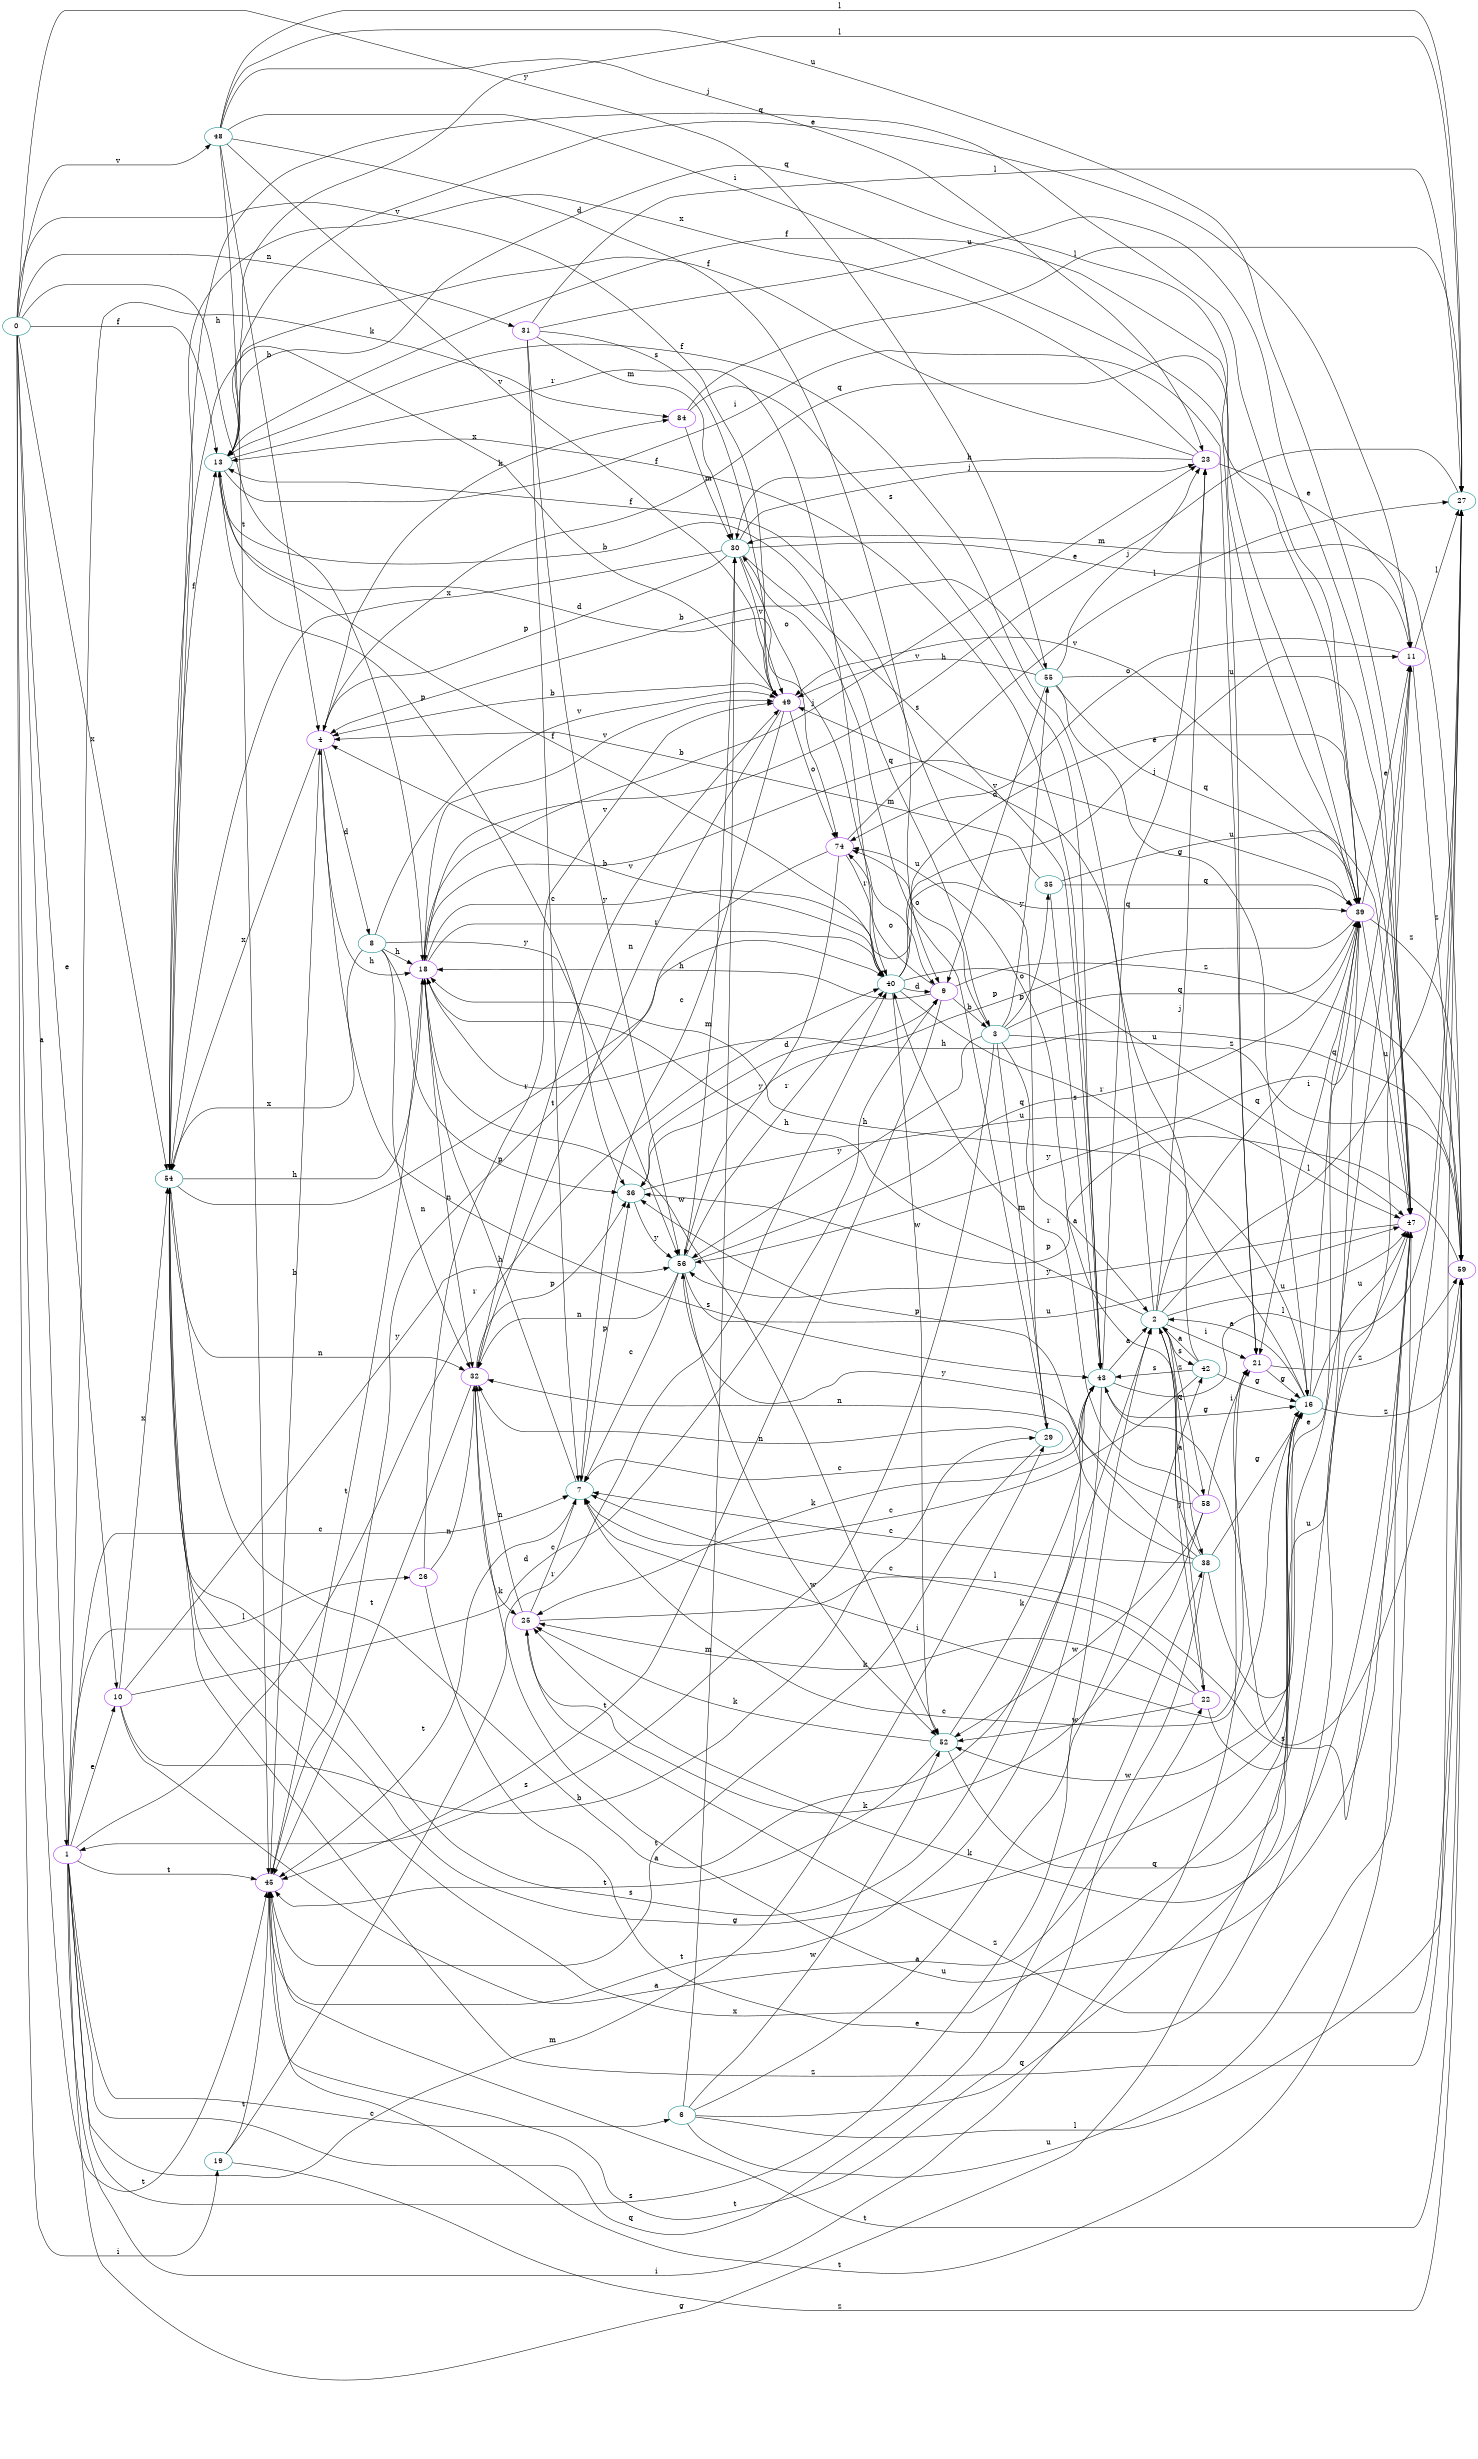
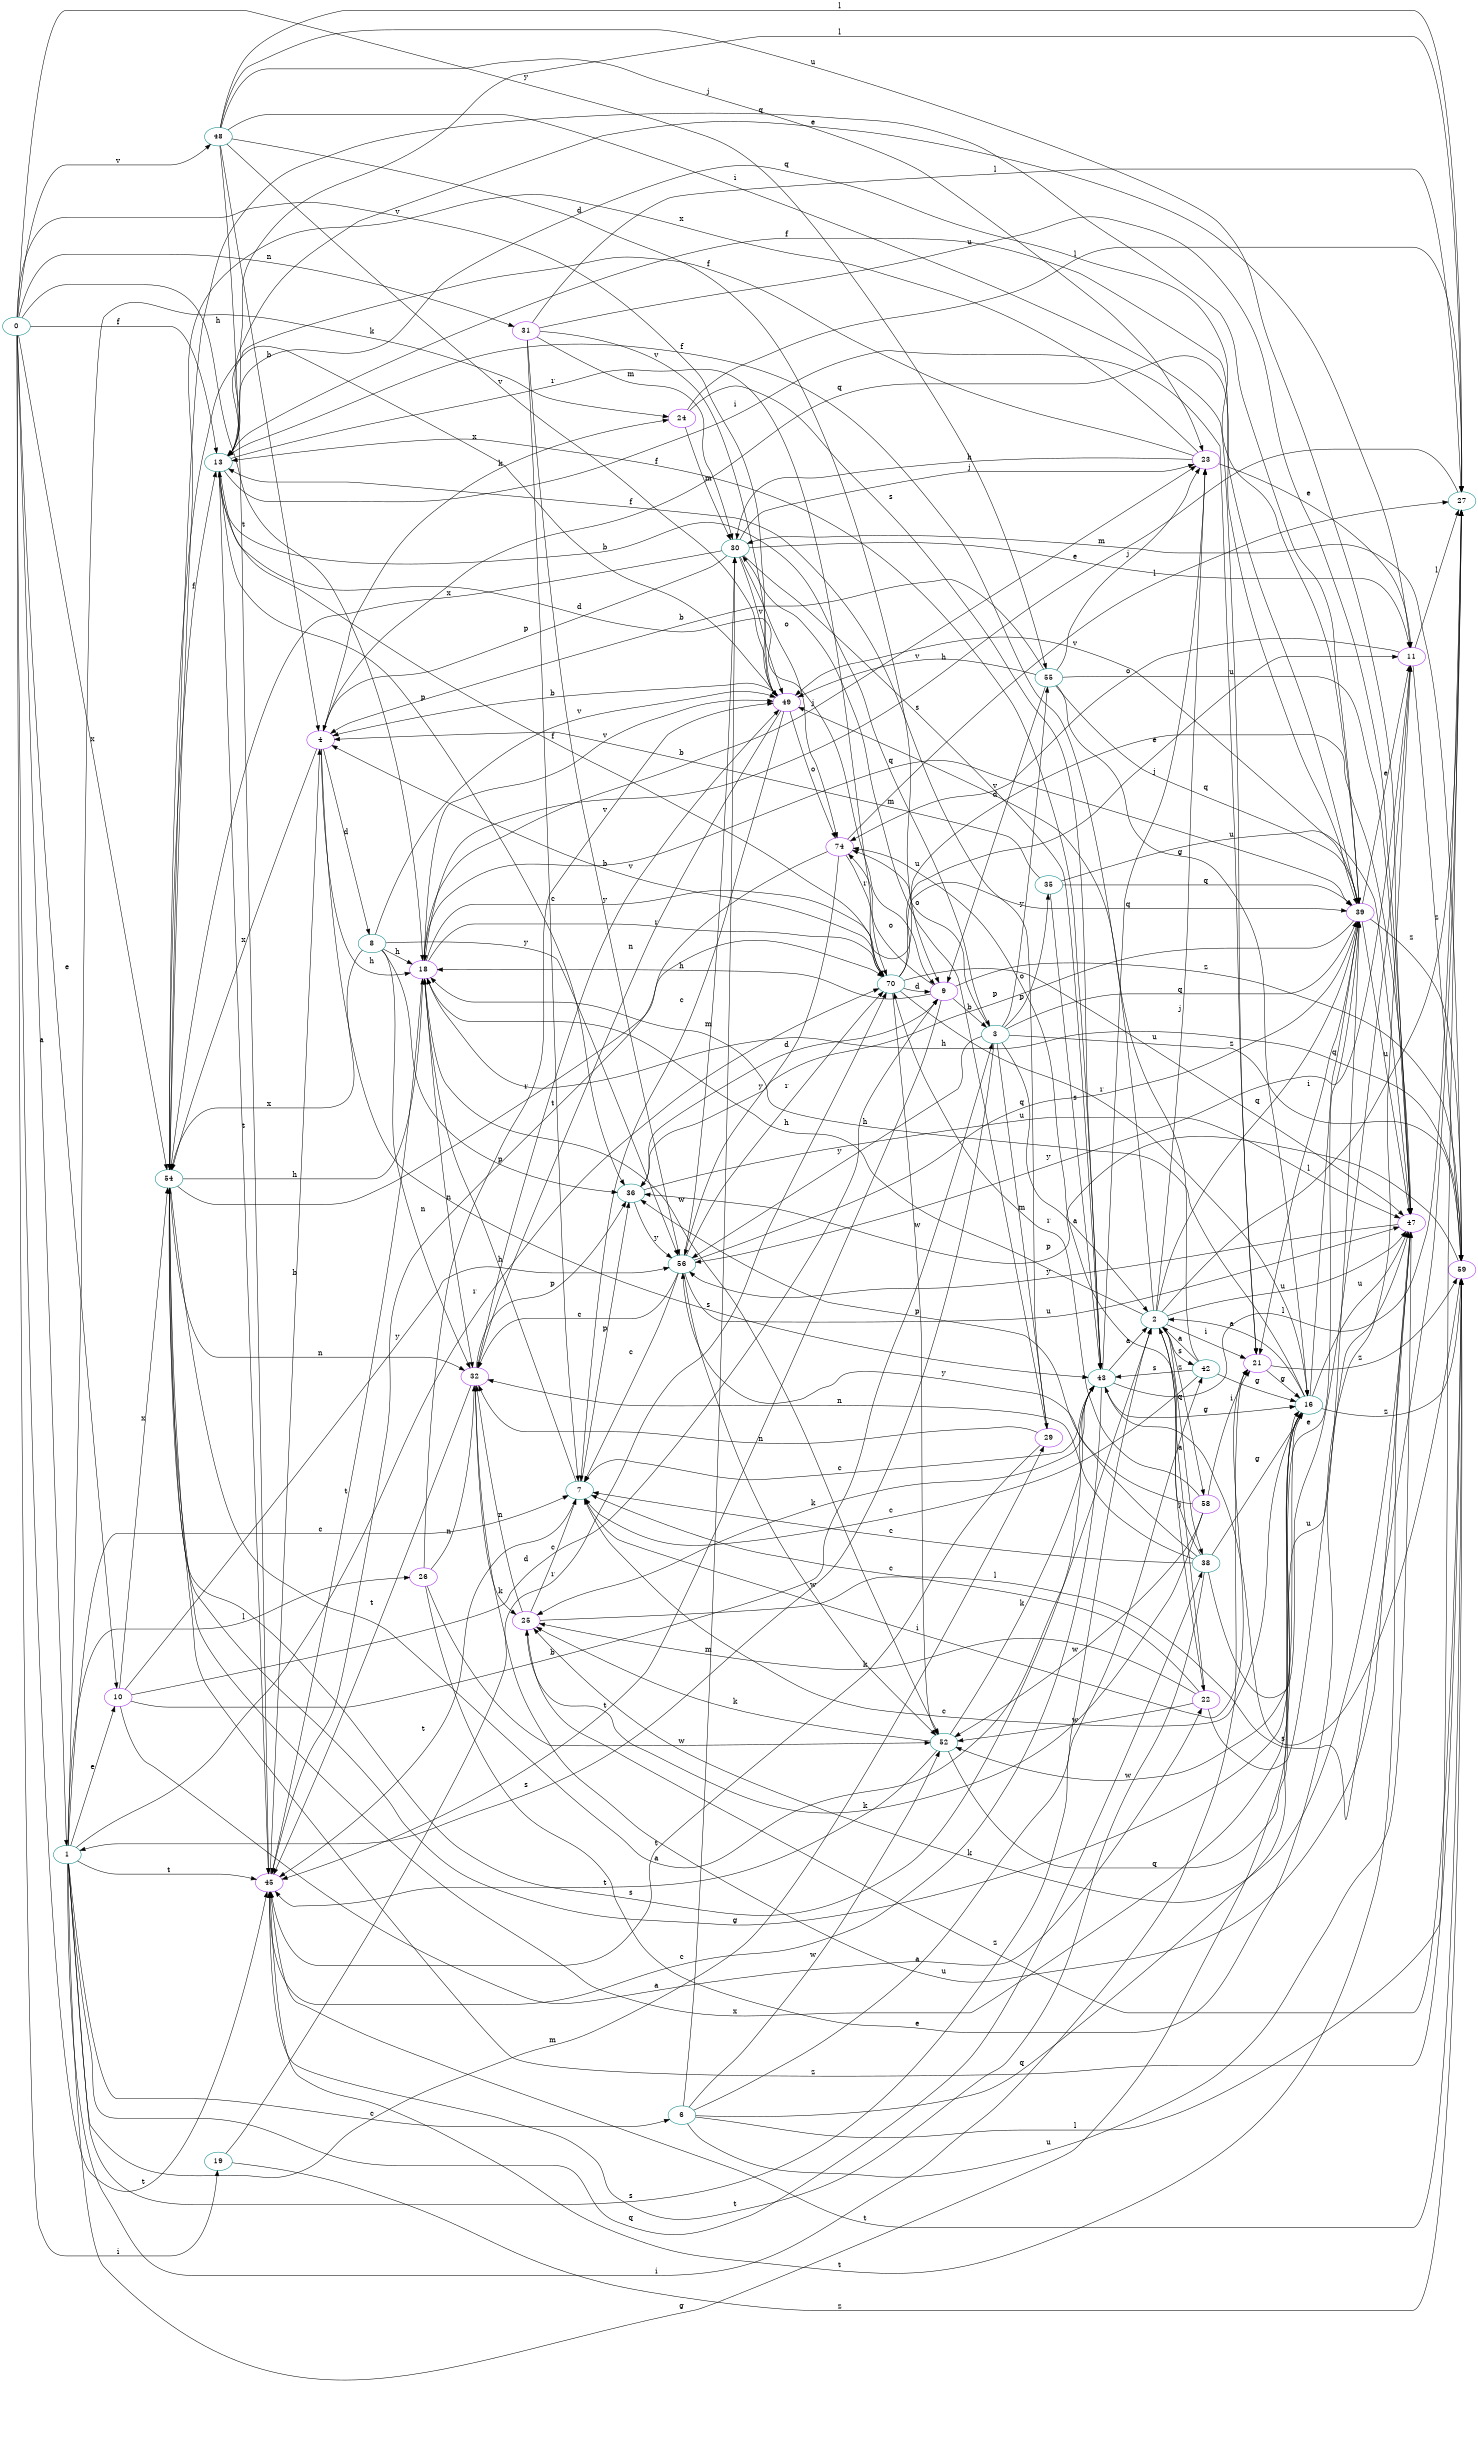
edge "31" -> "49": label "s" -> "v"
node "84": label "84" -> "24"
node "40": label "40" -> "70"
edge "56" -> "32": label "n" -> "c"
node "29": color teal -> purple
edge "26" -> "52": added, label "w"
edge "10" -> "29": now "10" -> "3"
node "1": color purple -> teal
edge "43" -> "45": label "t" -> "c"
edge "19" -> "45": now "13" -> "45"
